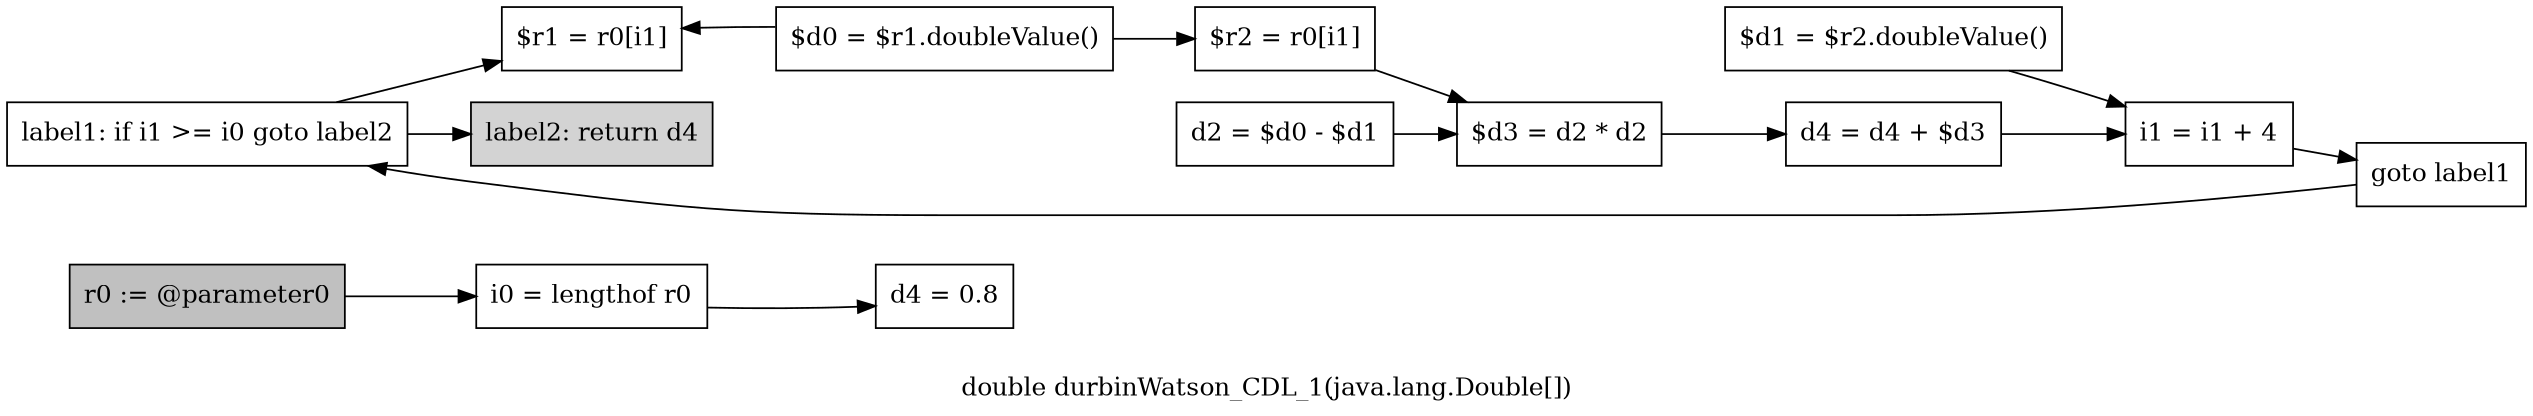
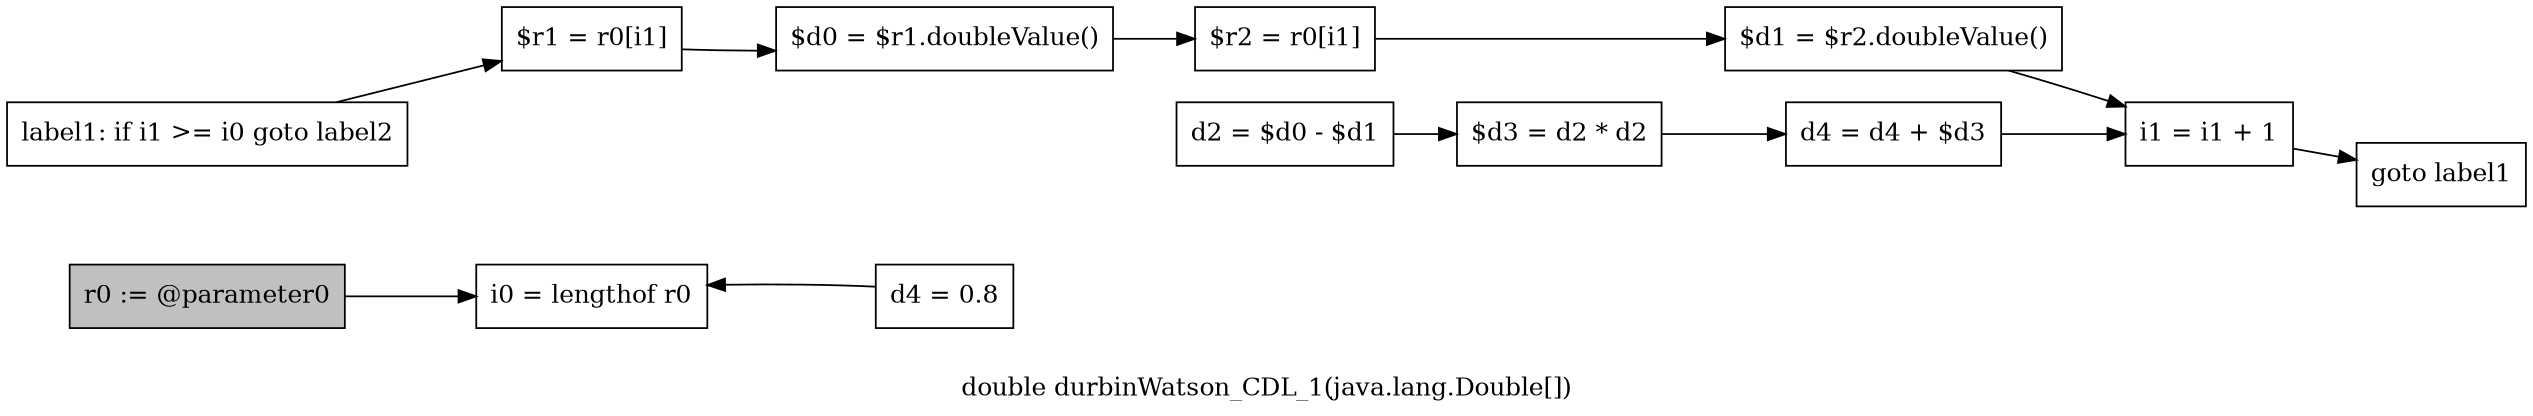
edge "$d0 = $r1.doubleValue()" -> "$r1 = r0[i1]": reversed
edge "$r2 = r0[i1]" -> "$d3 = d2 * d2": now "$r2 = r0[i1]" -> "$d1 = $r2.doubleValue()"
node "label2: return d4": removed
node "i1 = i1 + 4": label "i1 = i1 + 4" -> "i1 = i1 + 1"
edge "goto label1" -> "label1: if i1 >= i0 goto label2": removed
edge "i0 = lengthof r0" -> "d4 = 0.8": reversed
